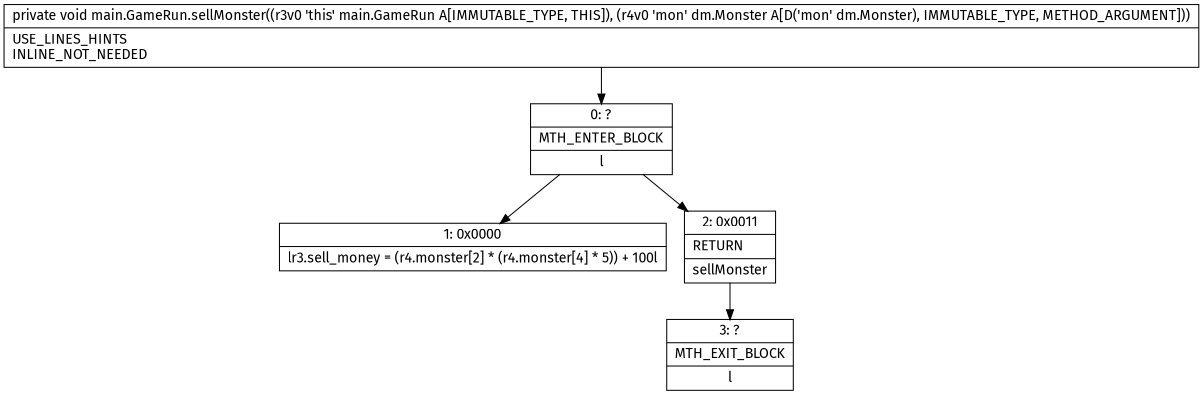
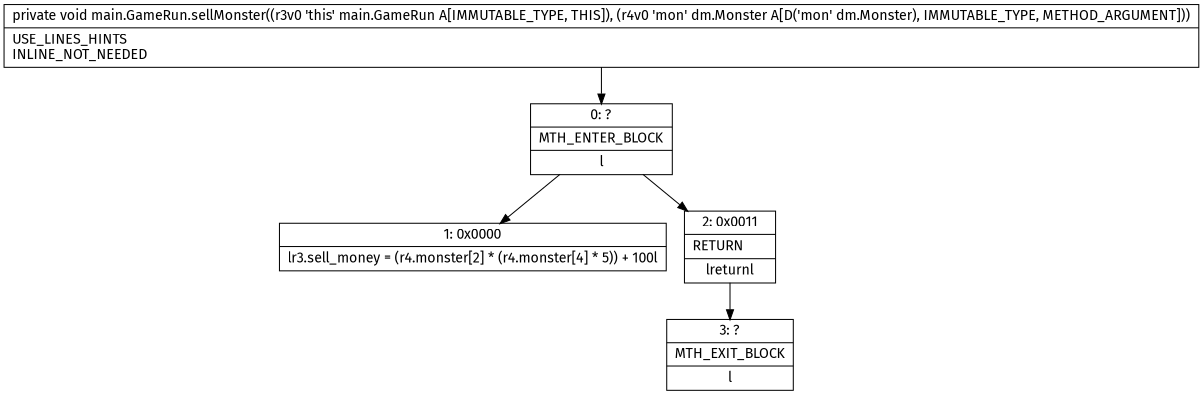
node "2: 0x0011": text "sellMonster" -> "lreturnl"
